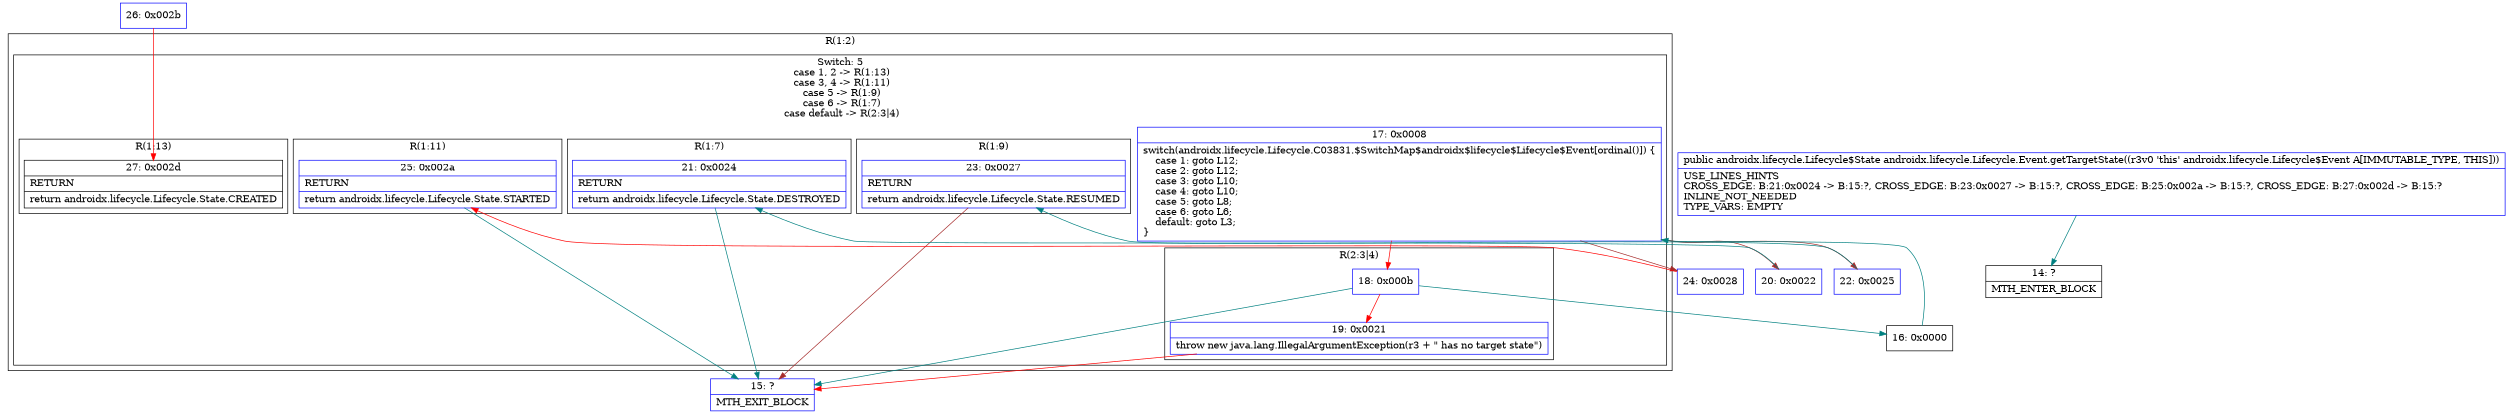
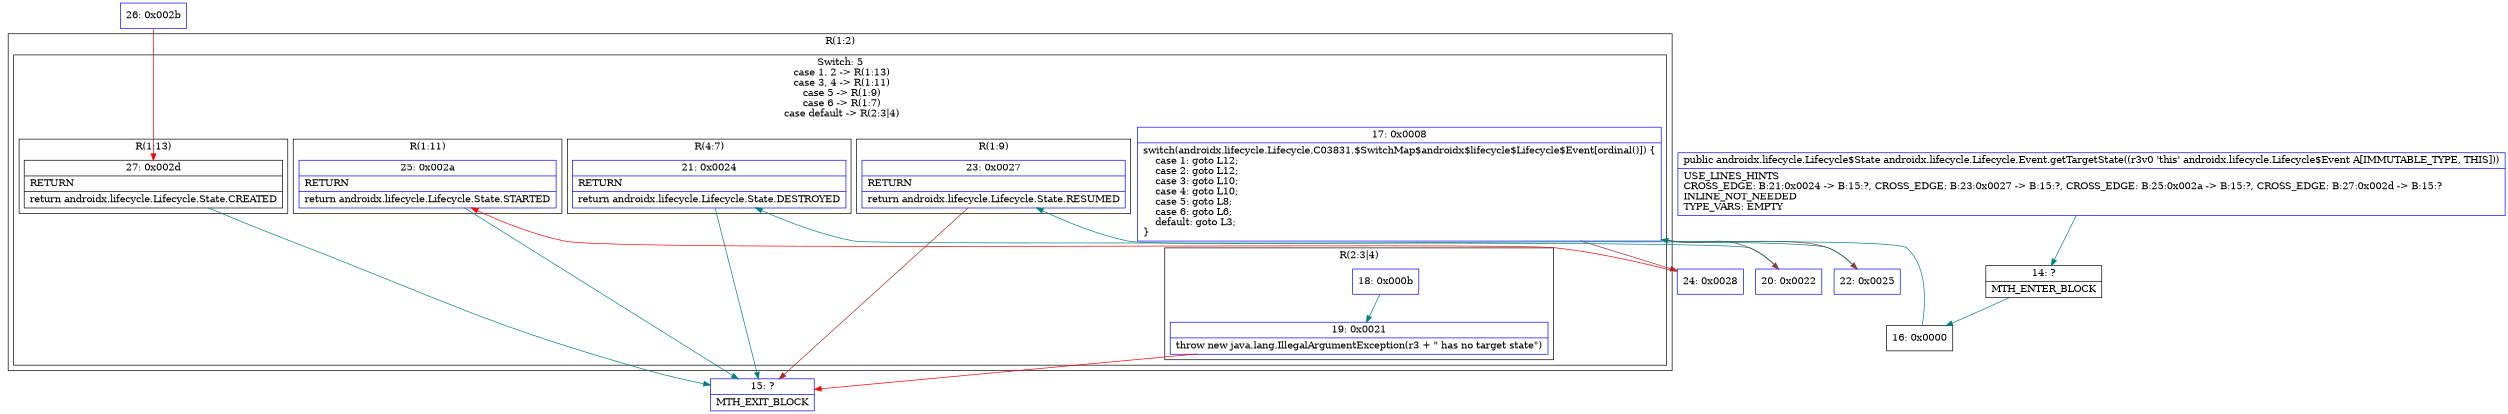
cluster "R(1:7)": label "R(1:7)" -> "R(4:7)"
edge "17: 0x0008" -> "18: 0x000b": removed
edge "18: 0x000b" -> "19: 0x0021": color red -> teal
edge "18: 0x000b" -> "16: 0x0000": now "14: ?" -> "16: 0x0000"
edge "18: 0x000b" -> "15: ?": now "27: 0x002d" -> "15: ?"
